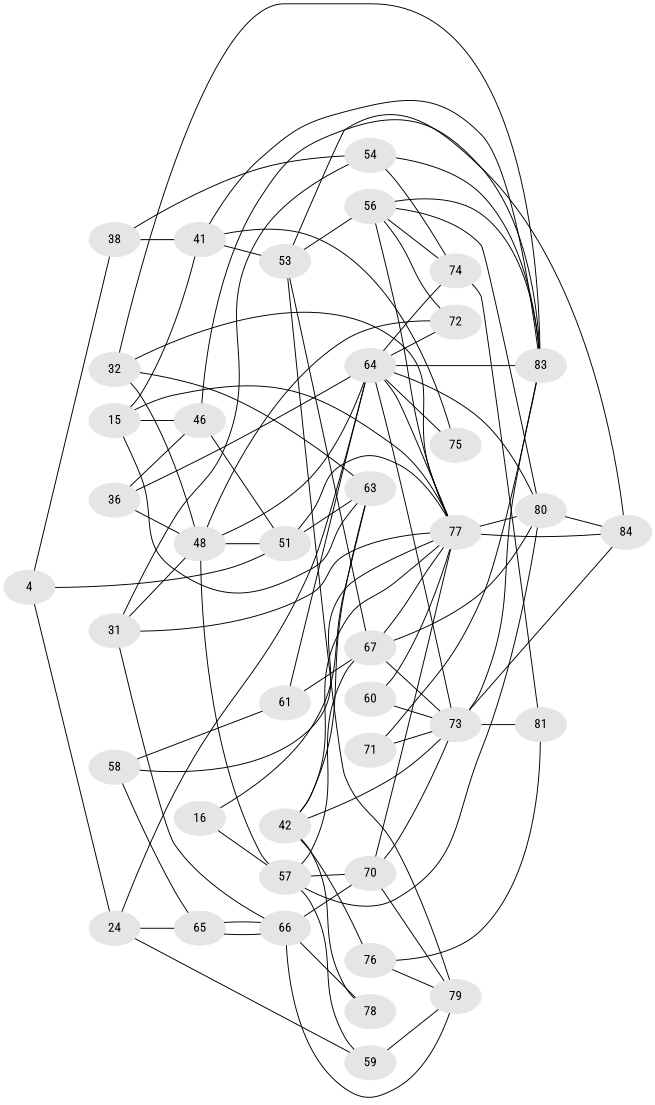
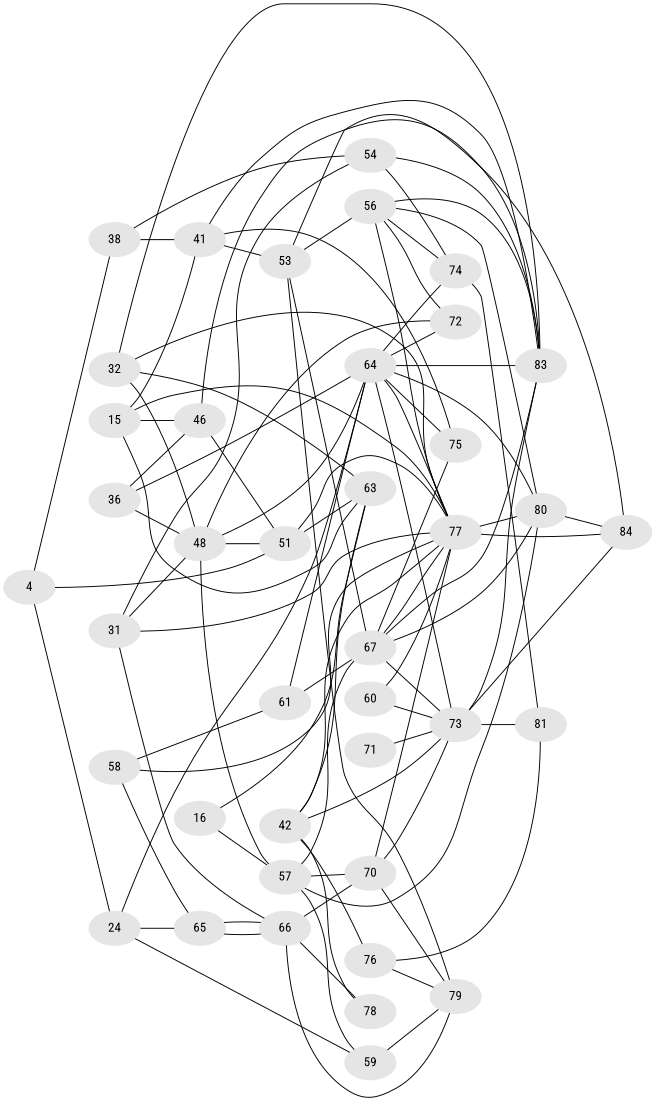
edge "75" -- "67": added
edge "83" -- "71": now "83" -- "67"
